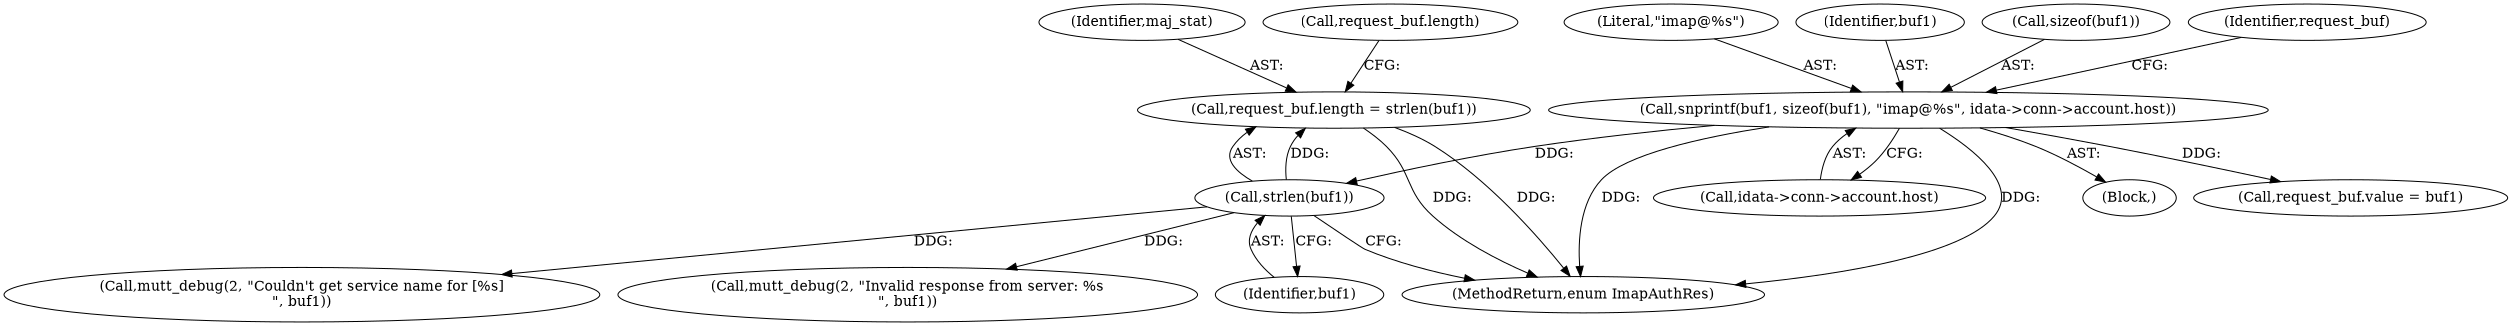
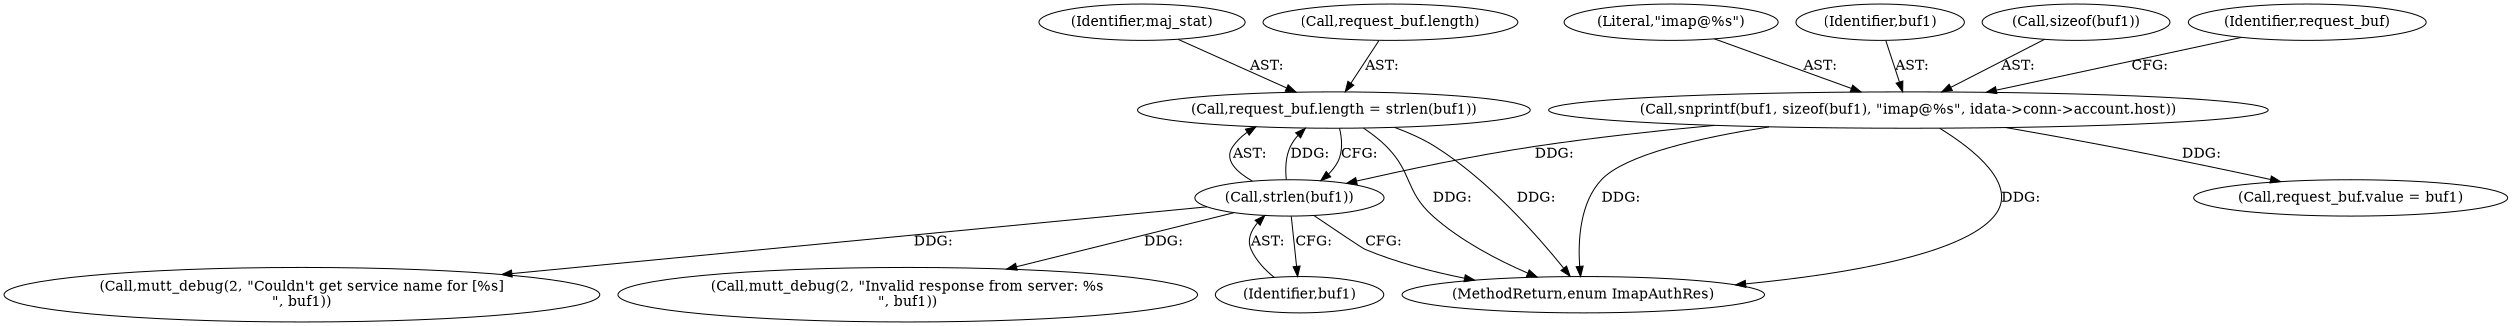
edge "(Call,request_buf.length)" -> "(Call,request_buf.length = strlen(buf1))": label "CFG: " -> "AST: "
edge "(Call,request_buf.length = strlen(buf1))" -> "(Call,strlen(buf1))": added, label "CFG:"
node "(Call,idata->conn->account.host)": removed
node "(Block,)": removed
